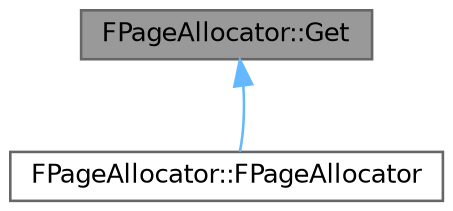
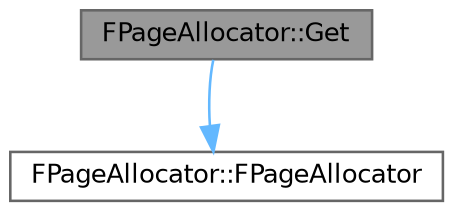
edge "FPageAllocator::FPageAllocator" -> "FPageAllocator::Get": reversed
